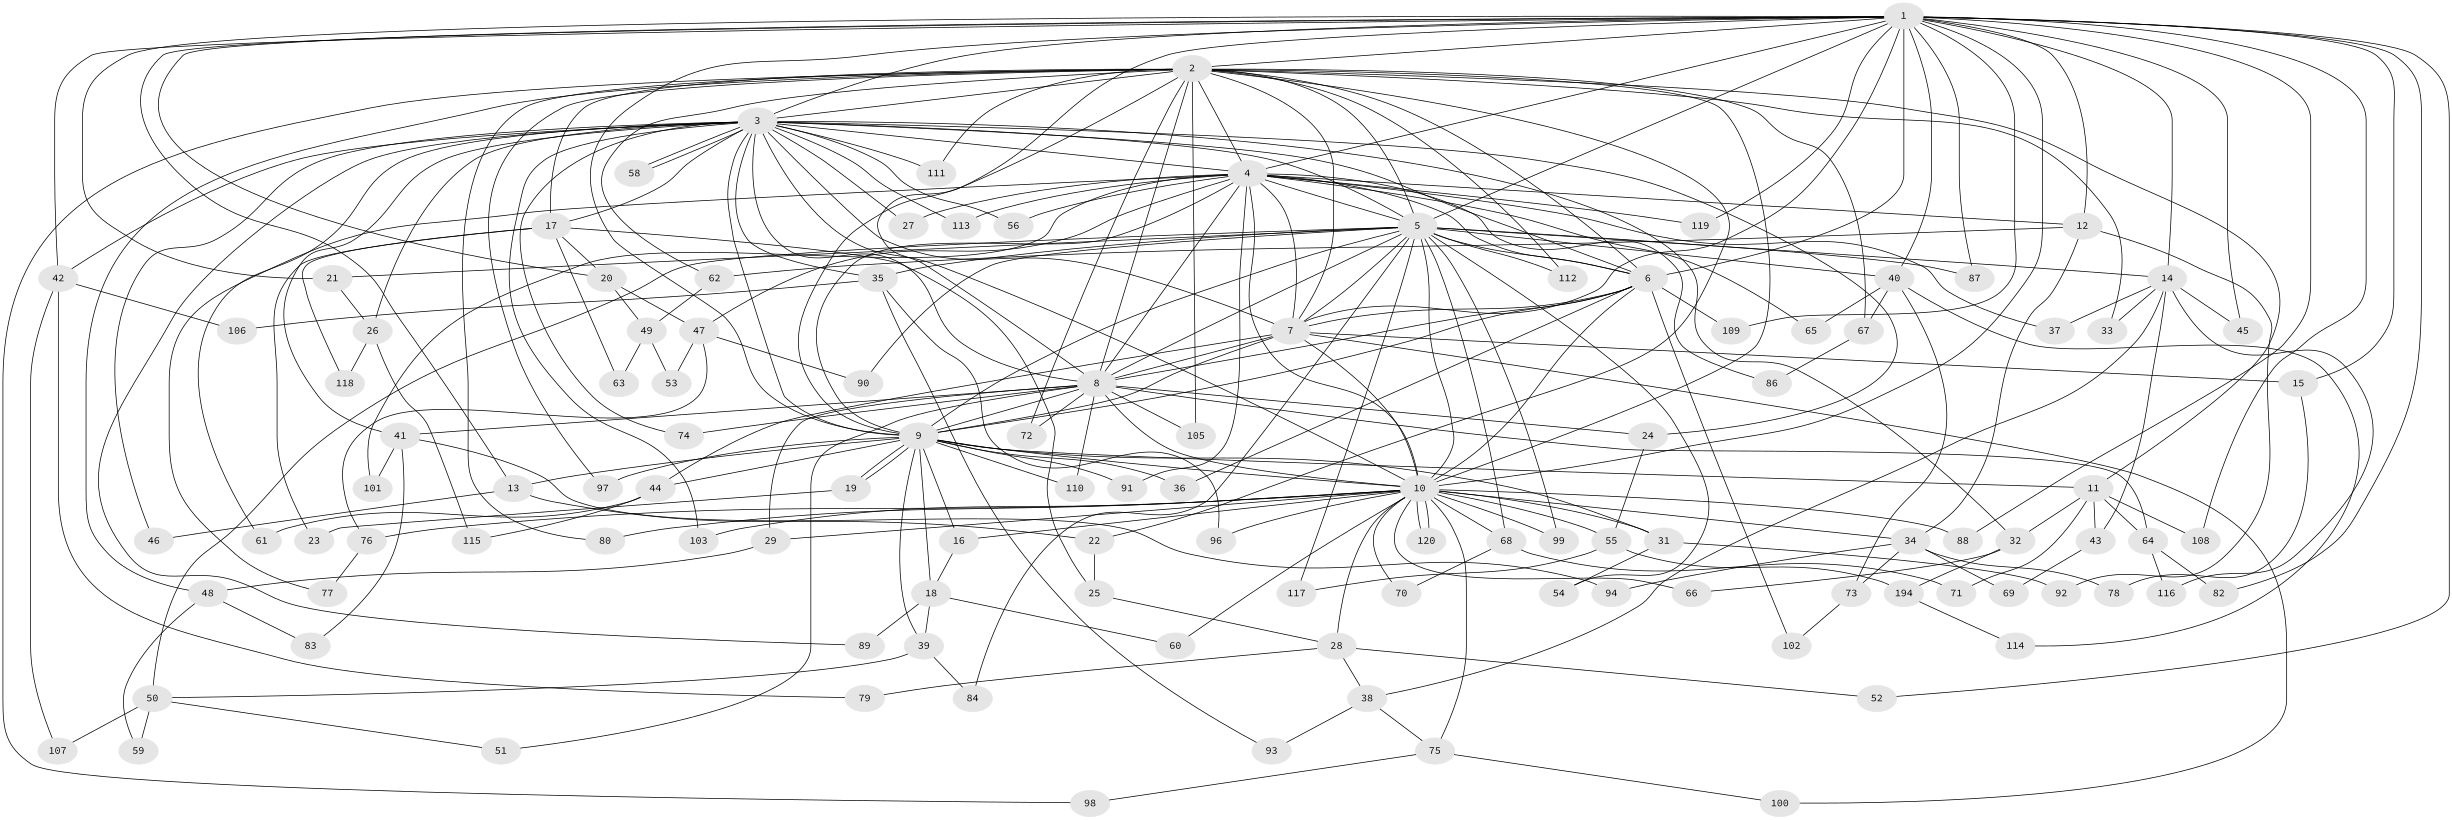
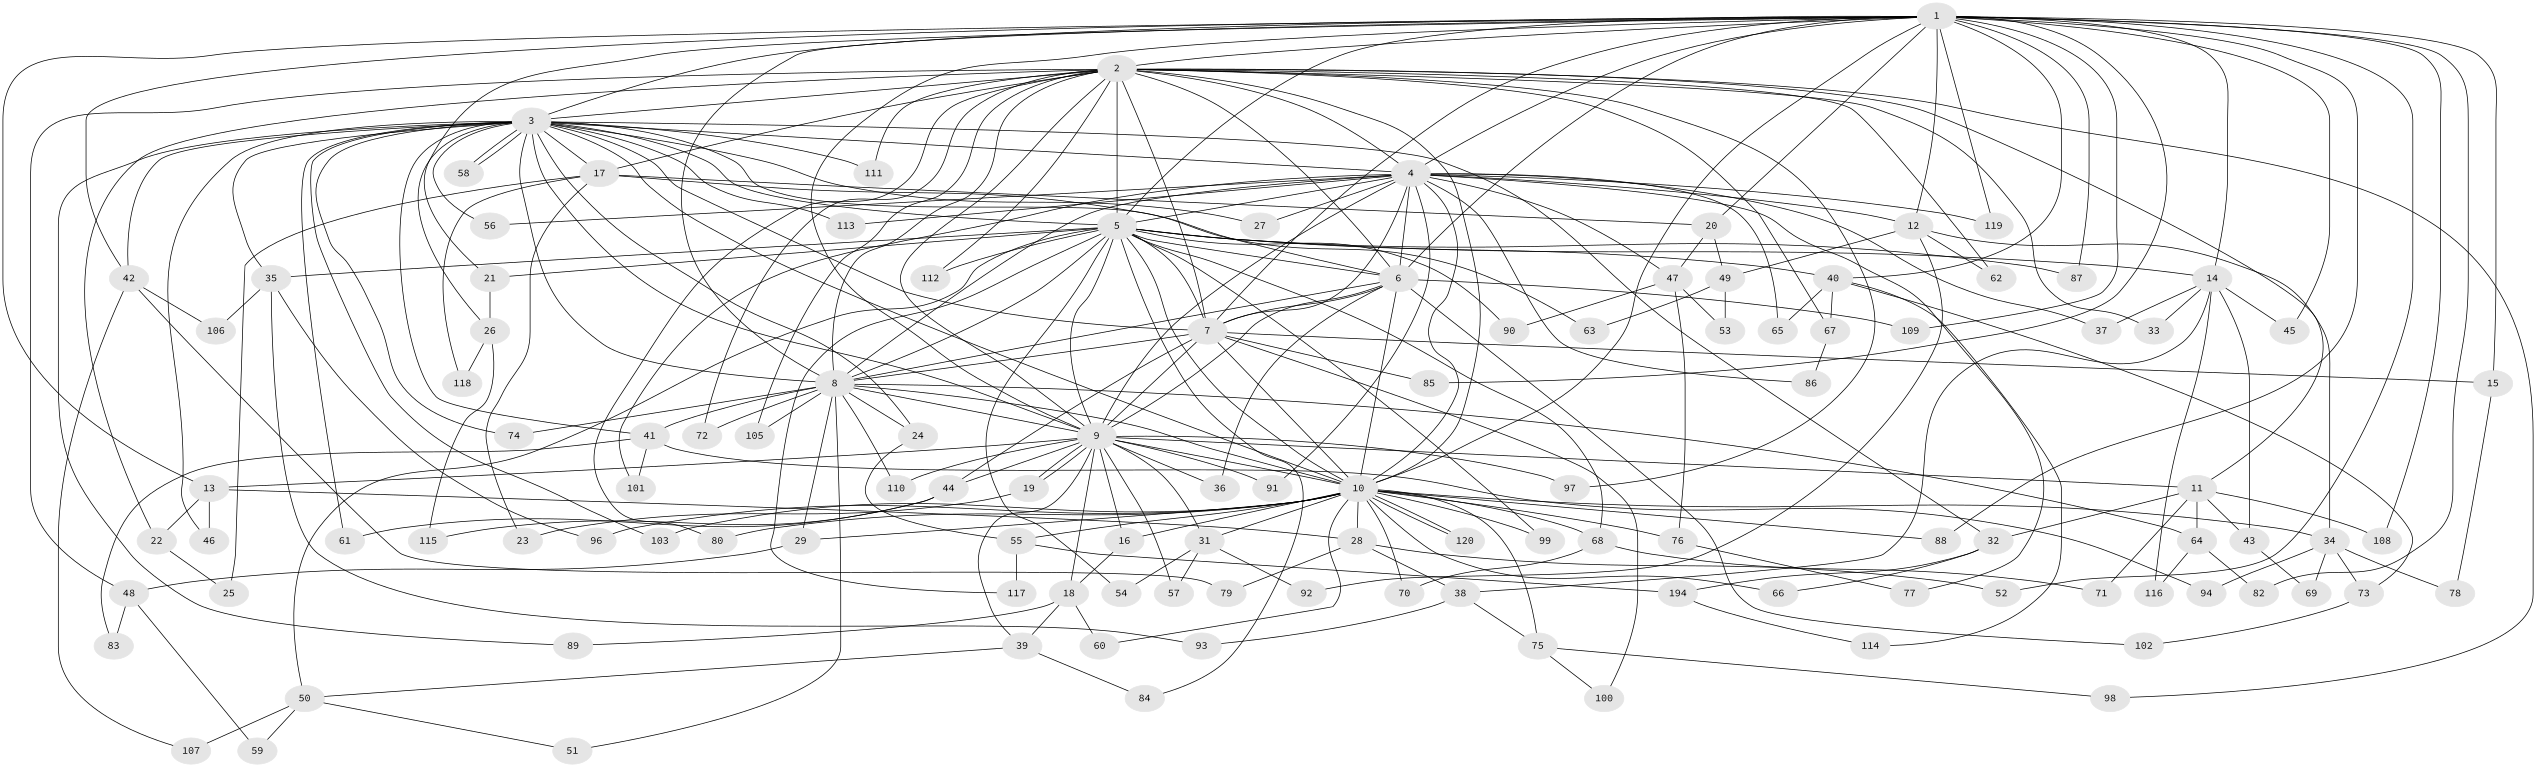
edge "62" -- "49": now "12" -- "49"
node "85": added
node "57": added
edge "25" -- "28": now "13" -- "28"
